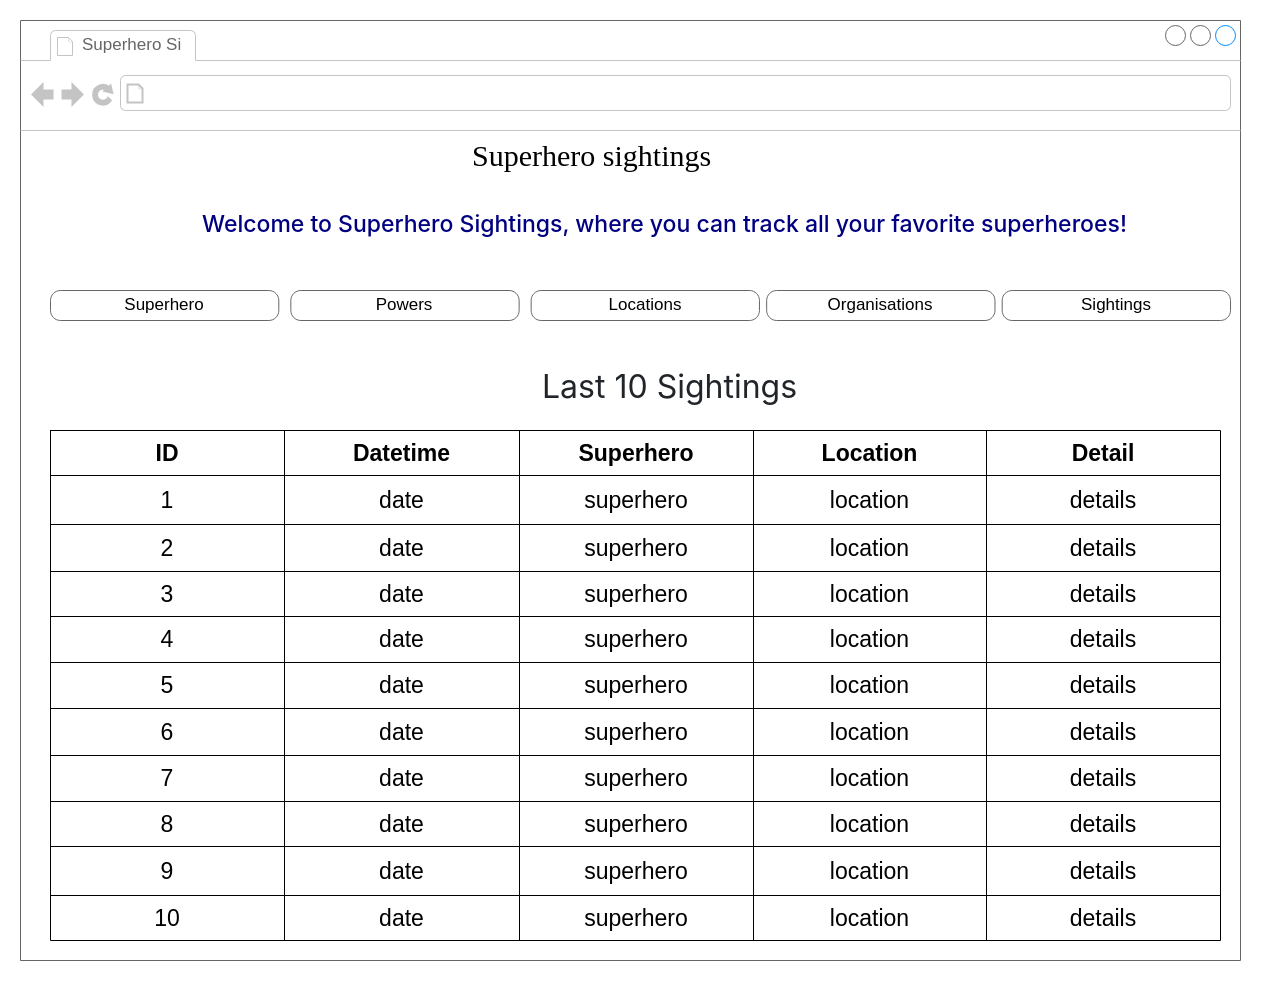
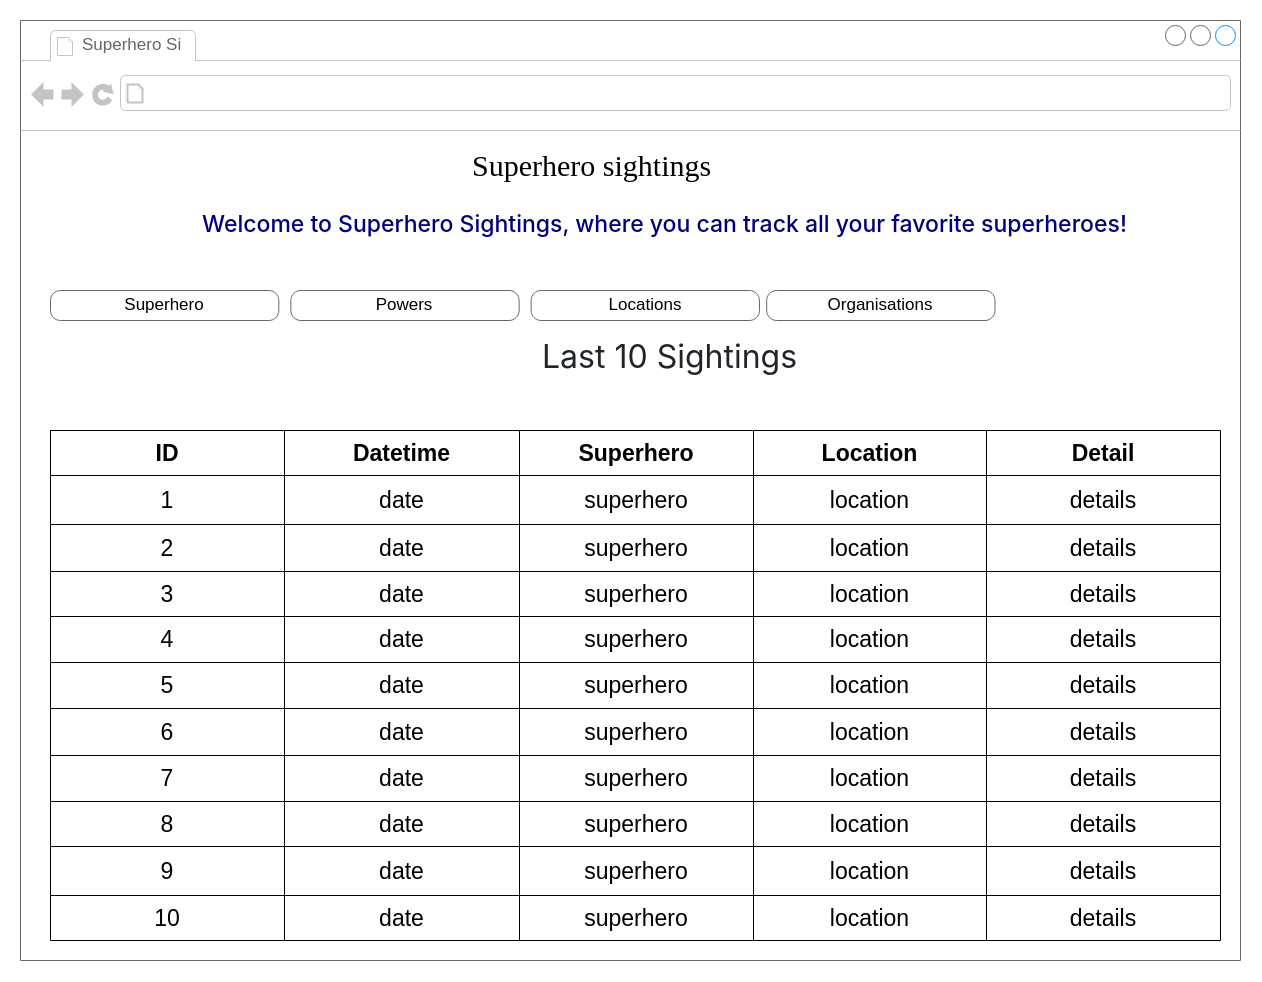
node "Superhero sightings": moved (641, 161) -> (641, 171)
node "Sightings": removed
node "Last 10 Sightings": moved (711, 391) -> (711, 361)
